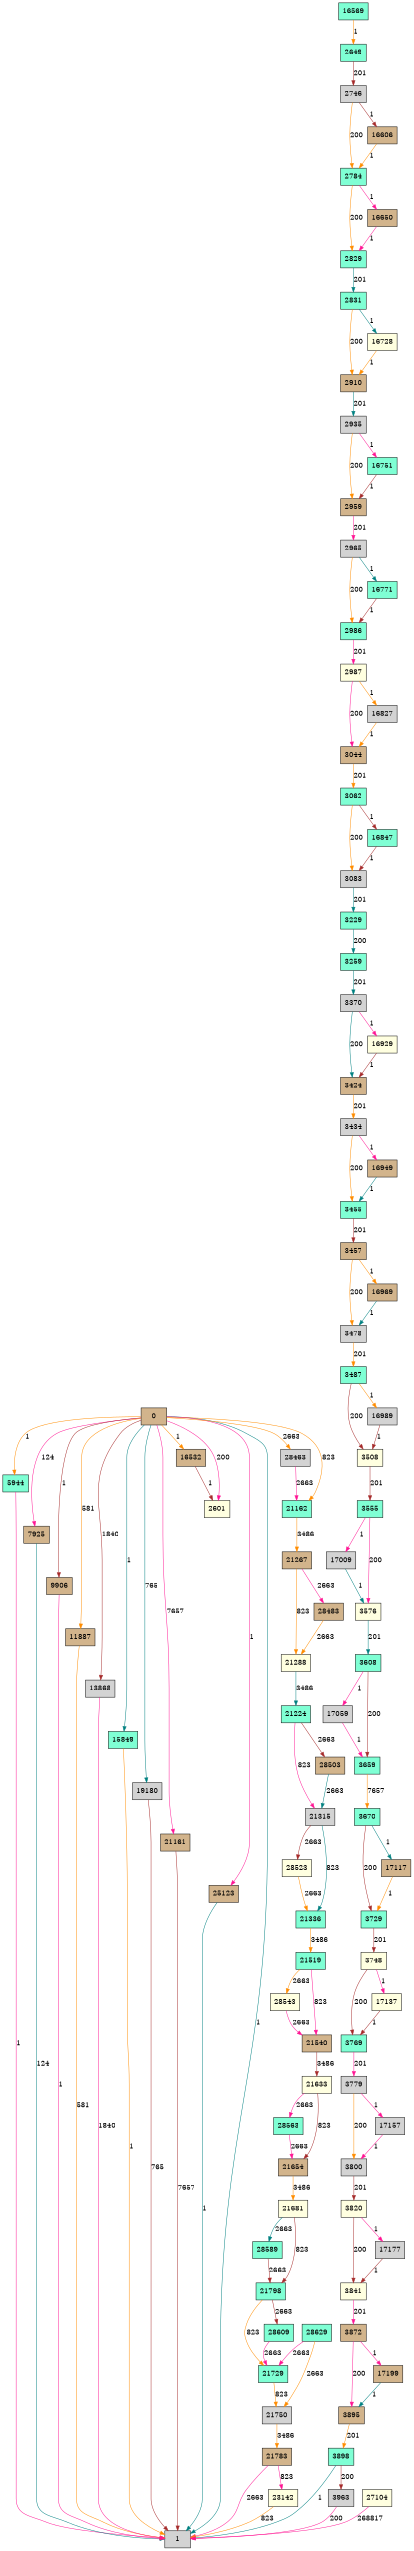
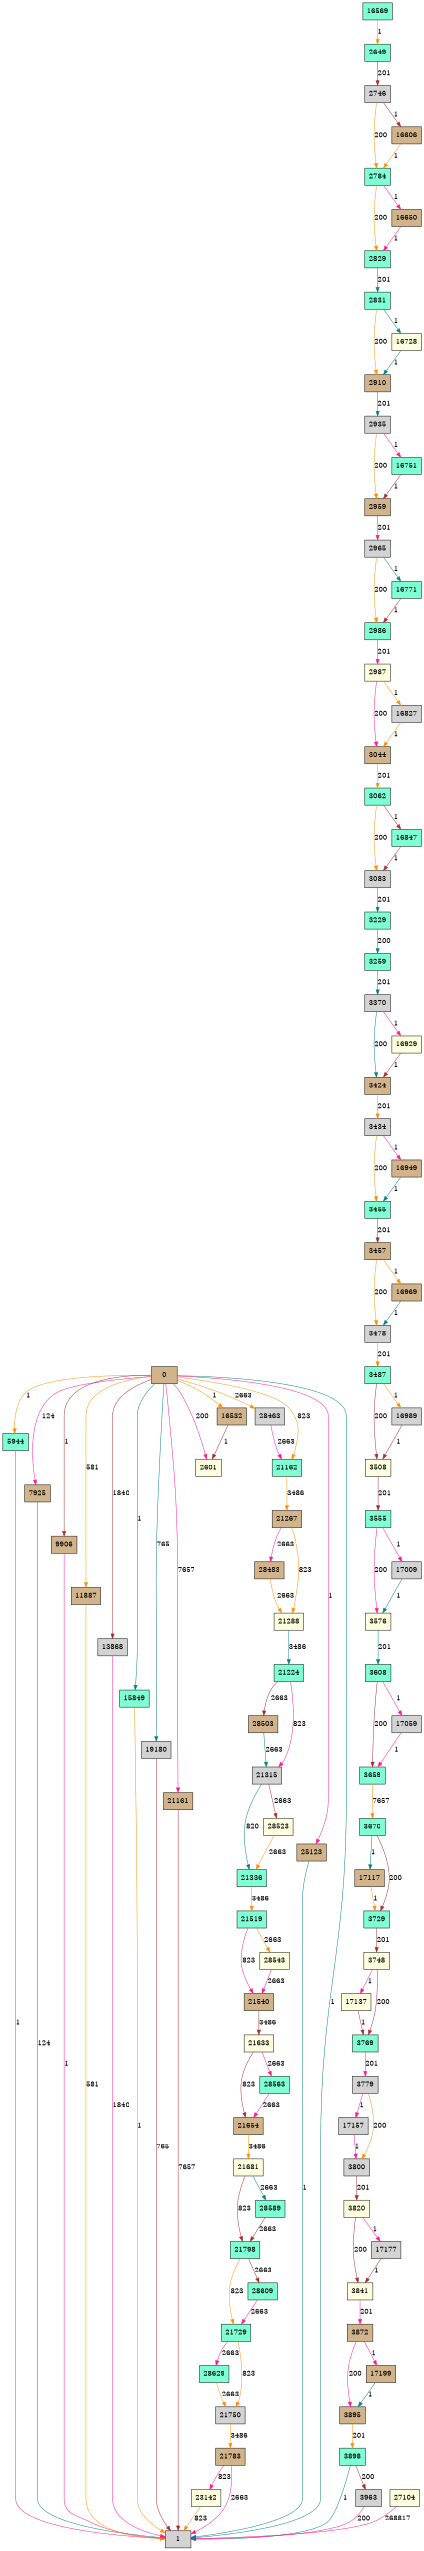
edge "16728" -> "2910": color darkorange -> teal
edge "21315" -> "21336": label "823" -> "820"
edge "28629" -> "21729": reversed
